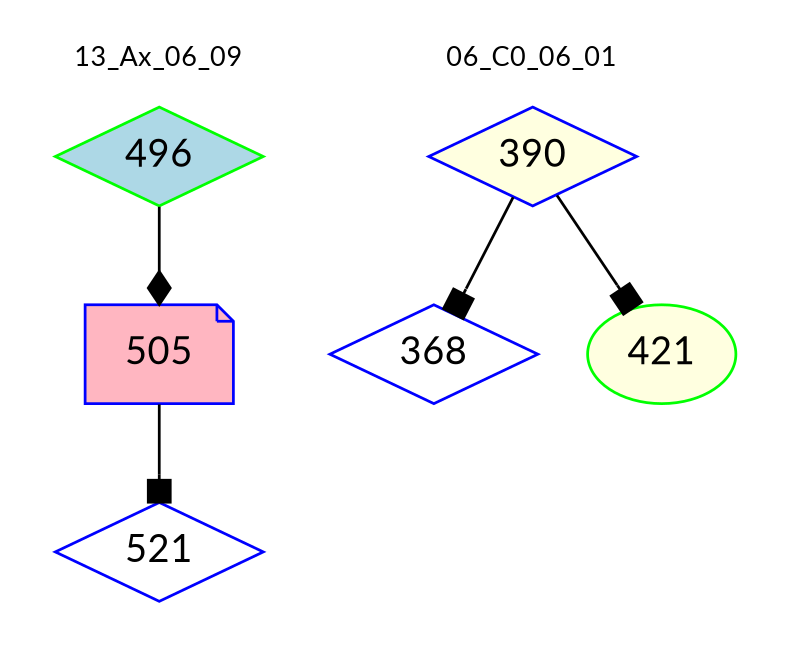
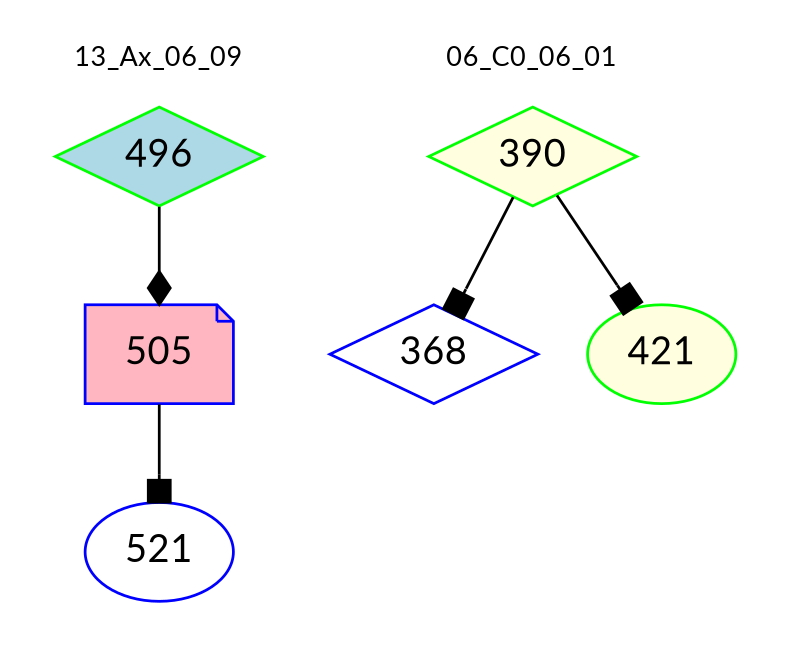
node "390": color blue -> green
node "521": shape diamond -> ellipse
